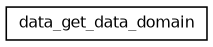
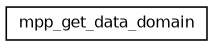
node "data_get_data_domain": label "data_get_data_domain" -> "mpp_get_data_domain"
